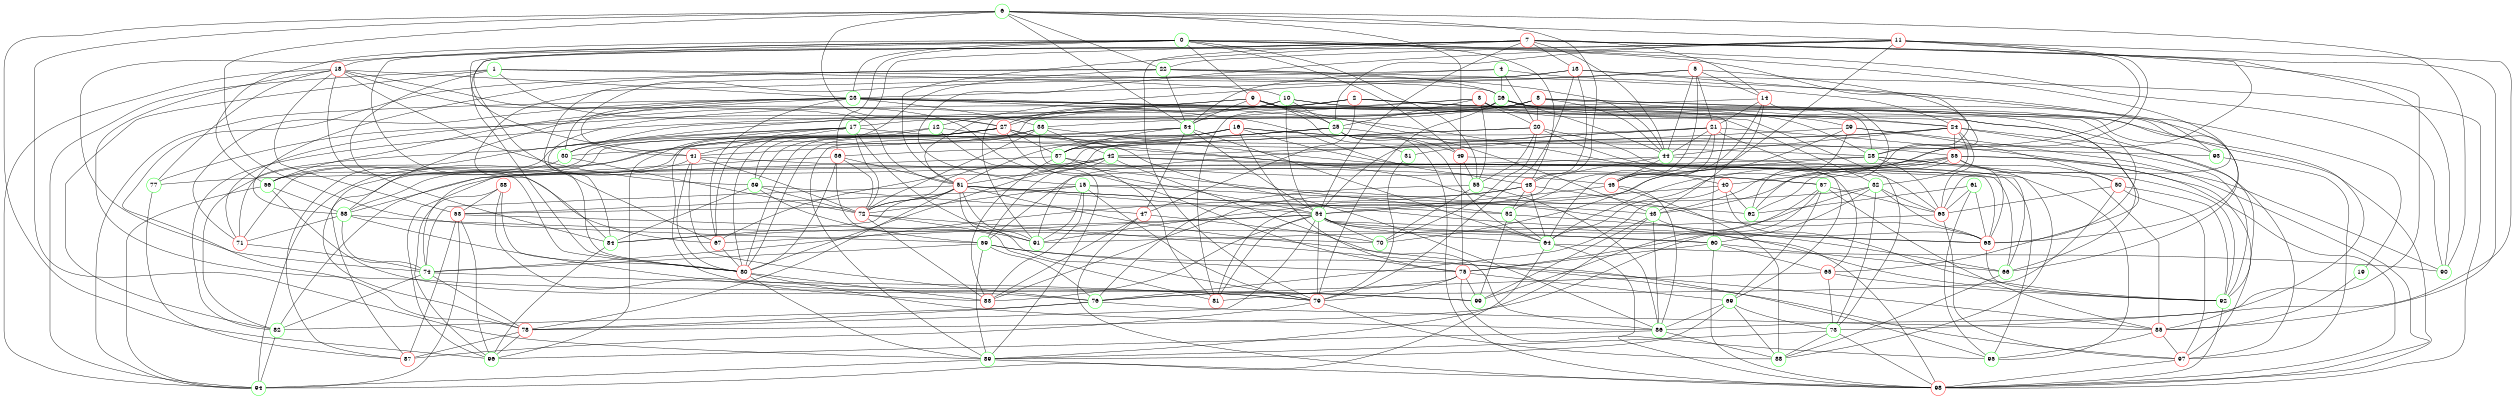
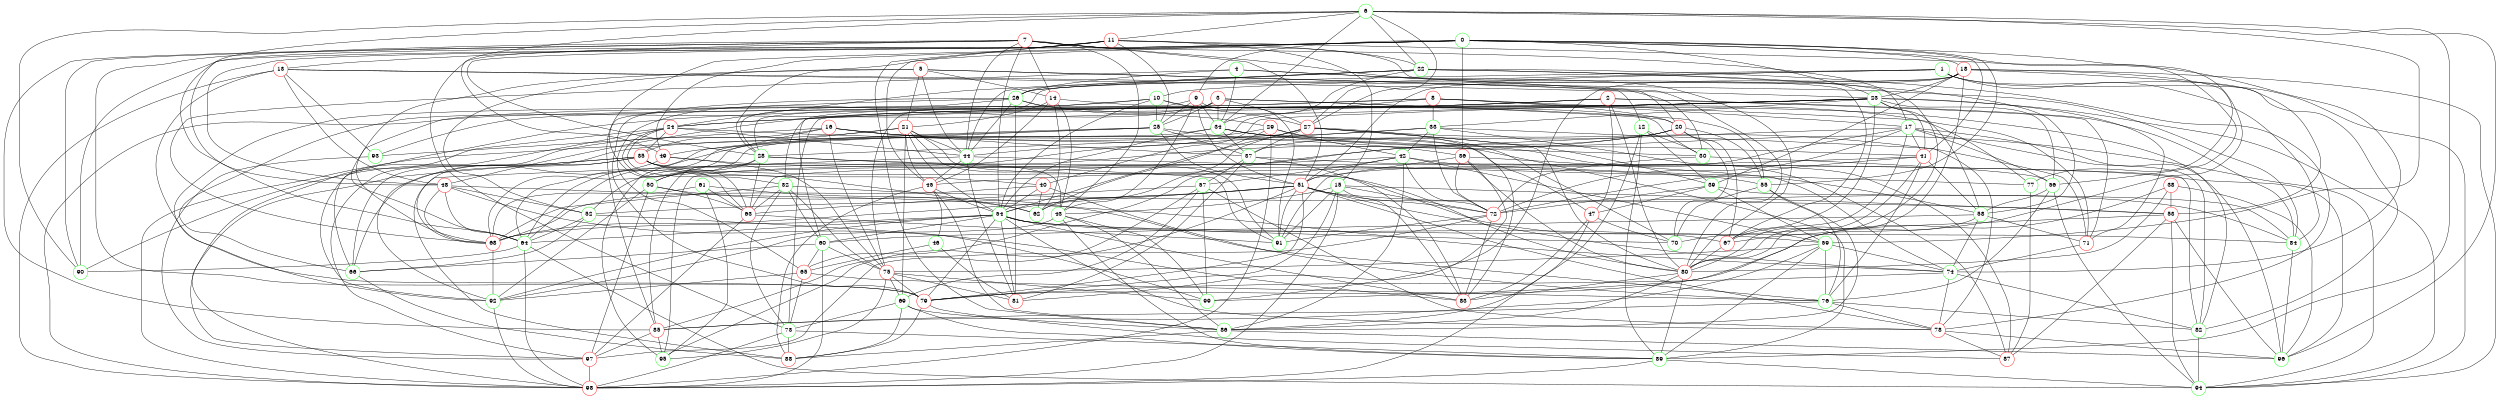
node "31": removed
node "50": color red -> green
node "46": added
node "19": removed
node "88": color green -> red
